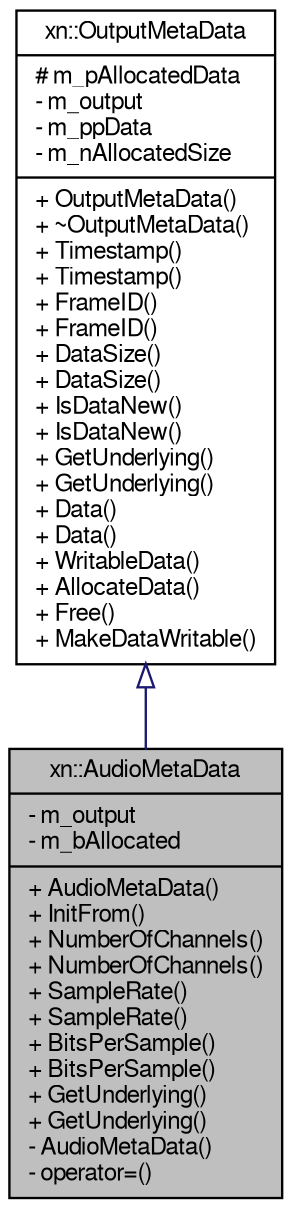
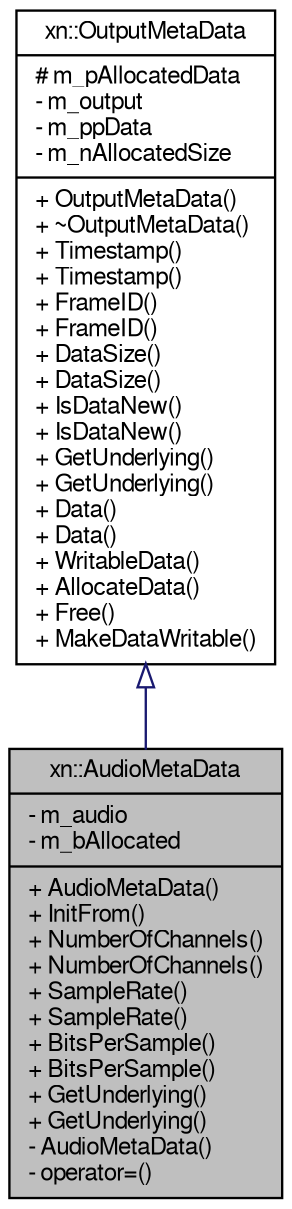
node "xn::AudioMetaData": text "- m_output" -> "- m_audio"
